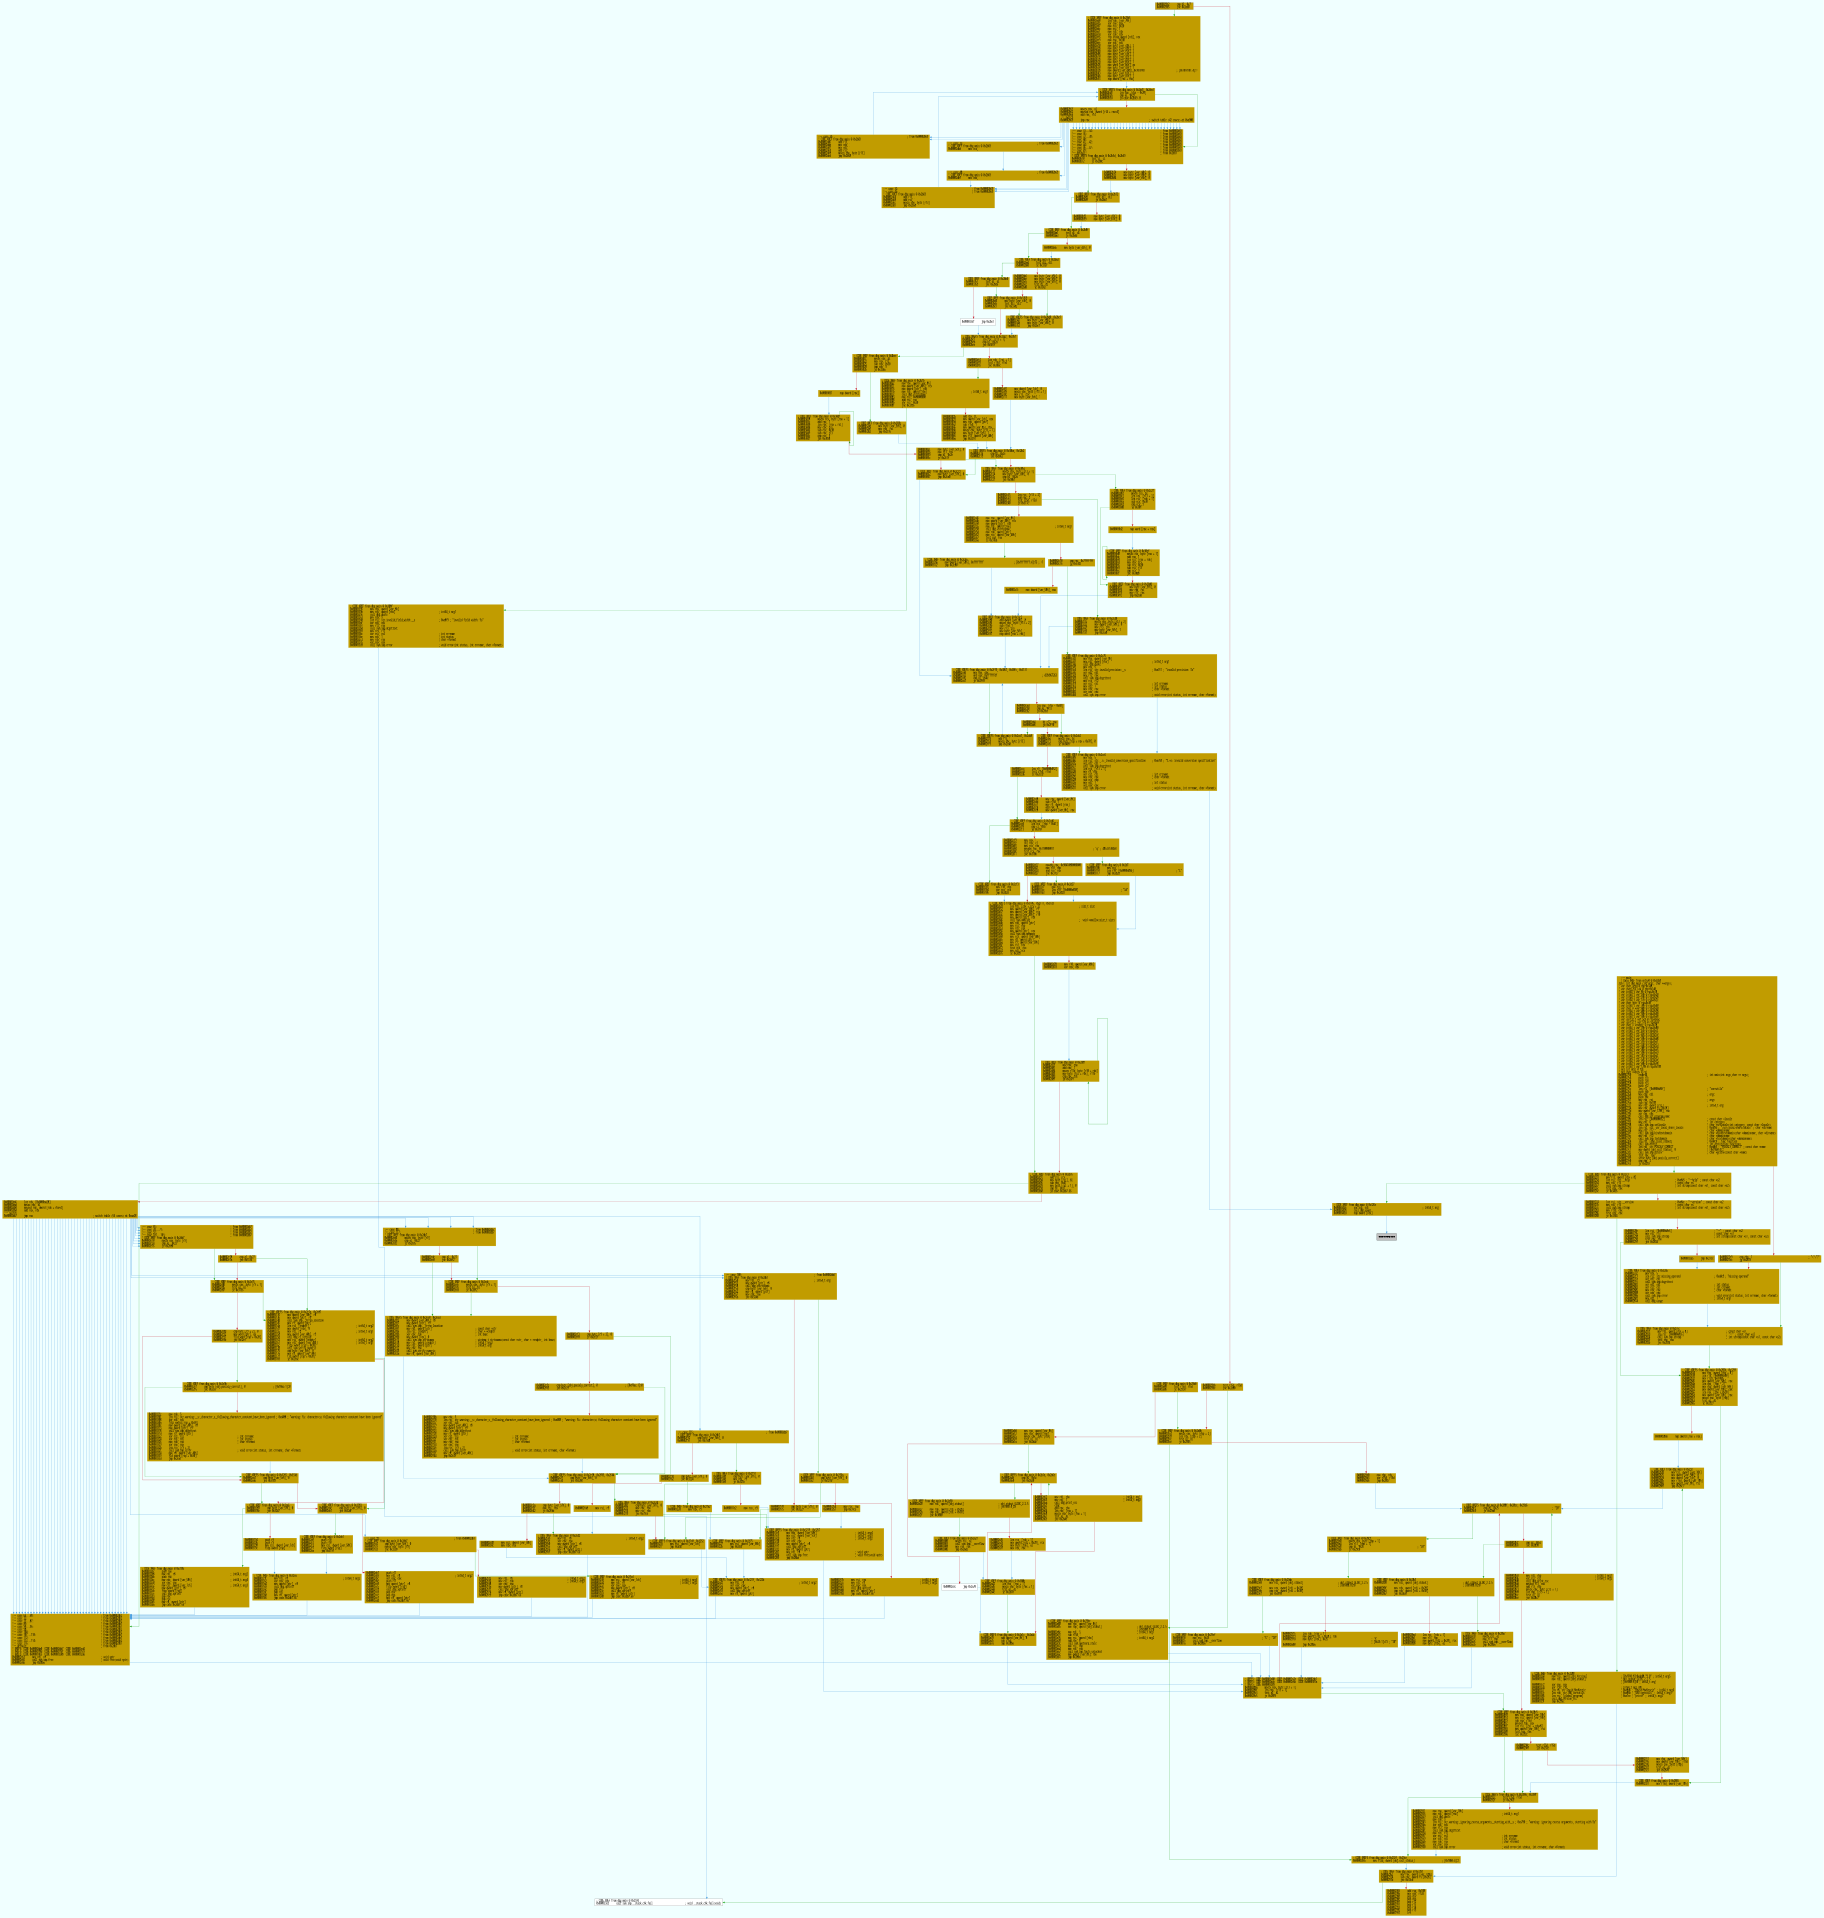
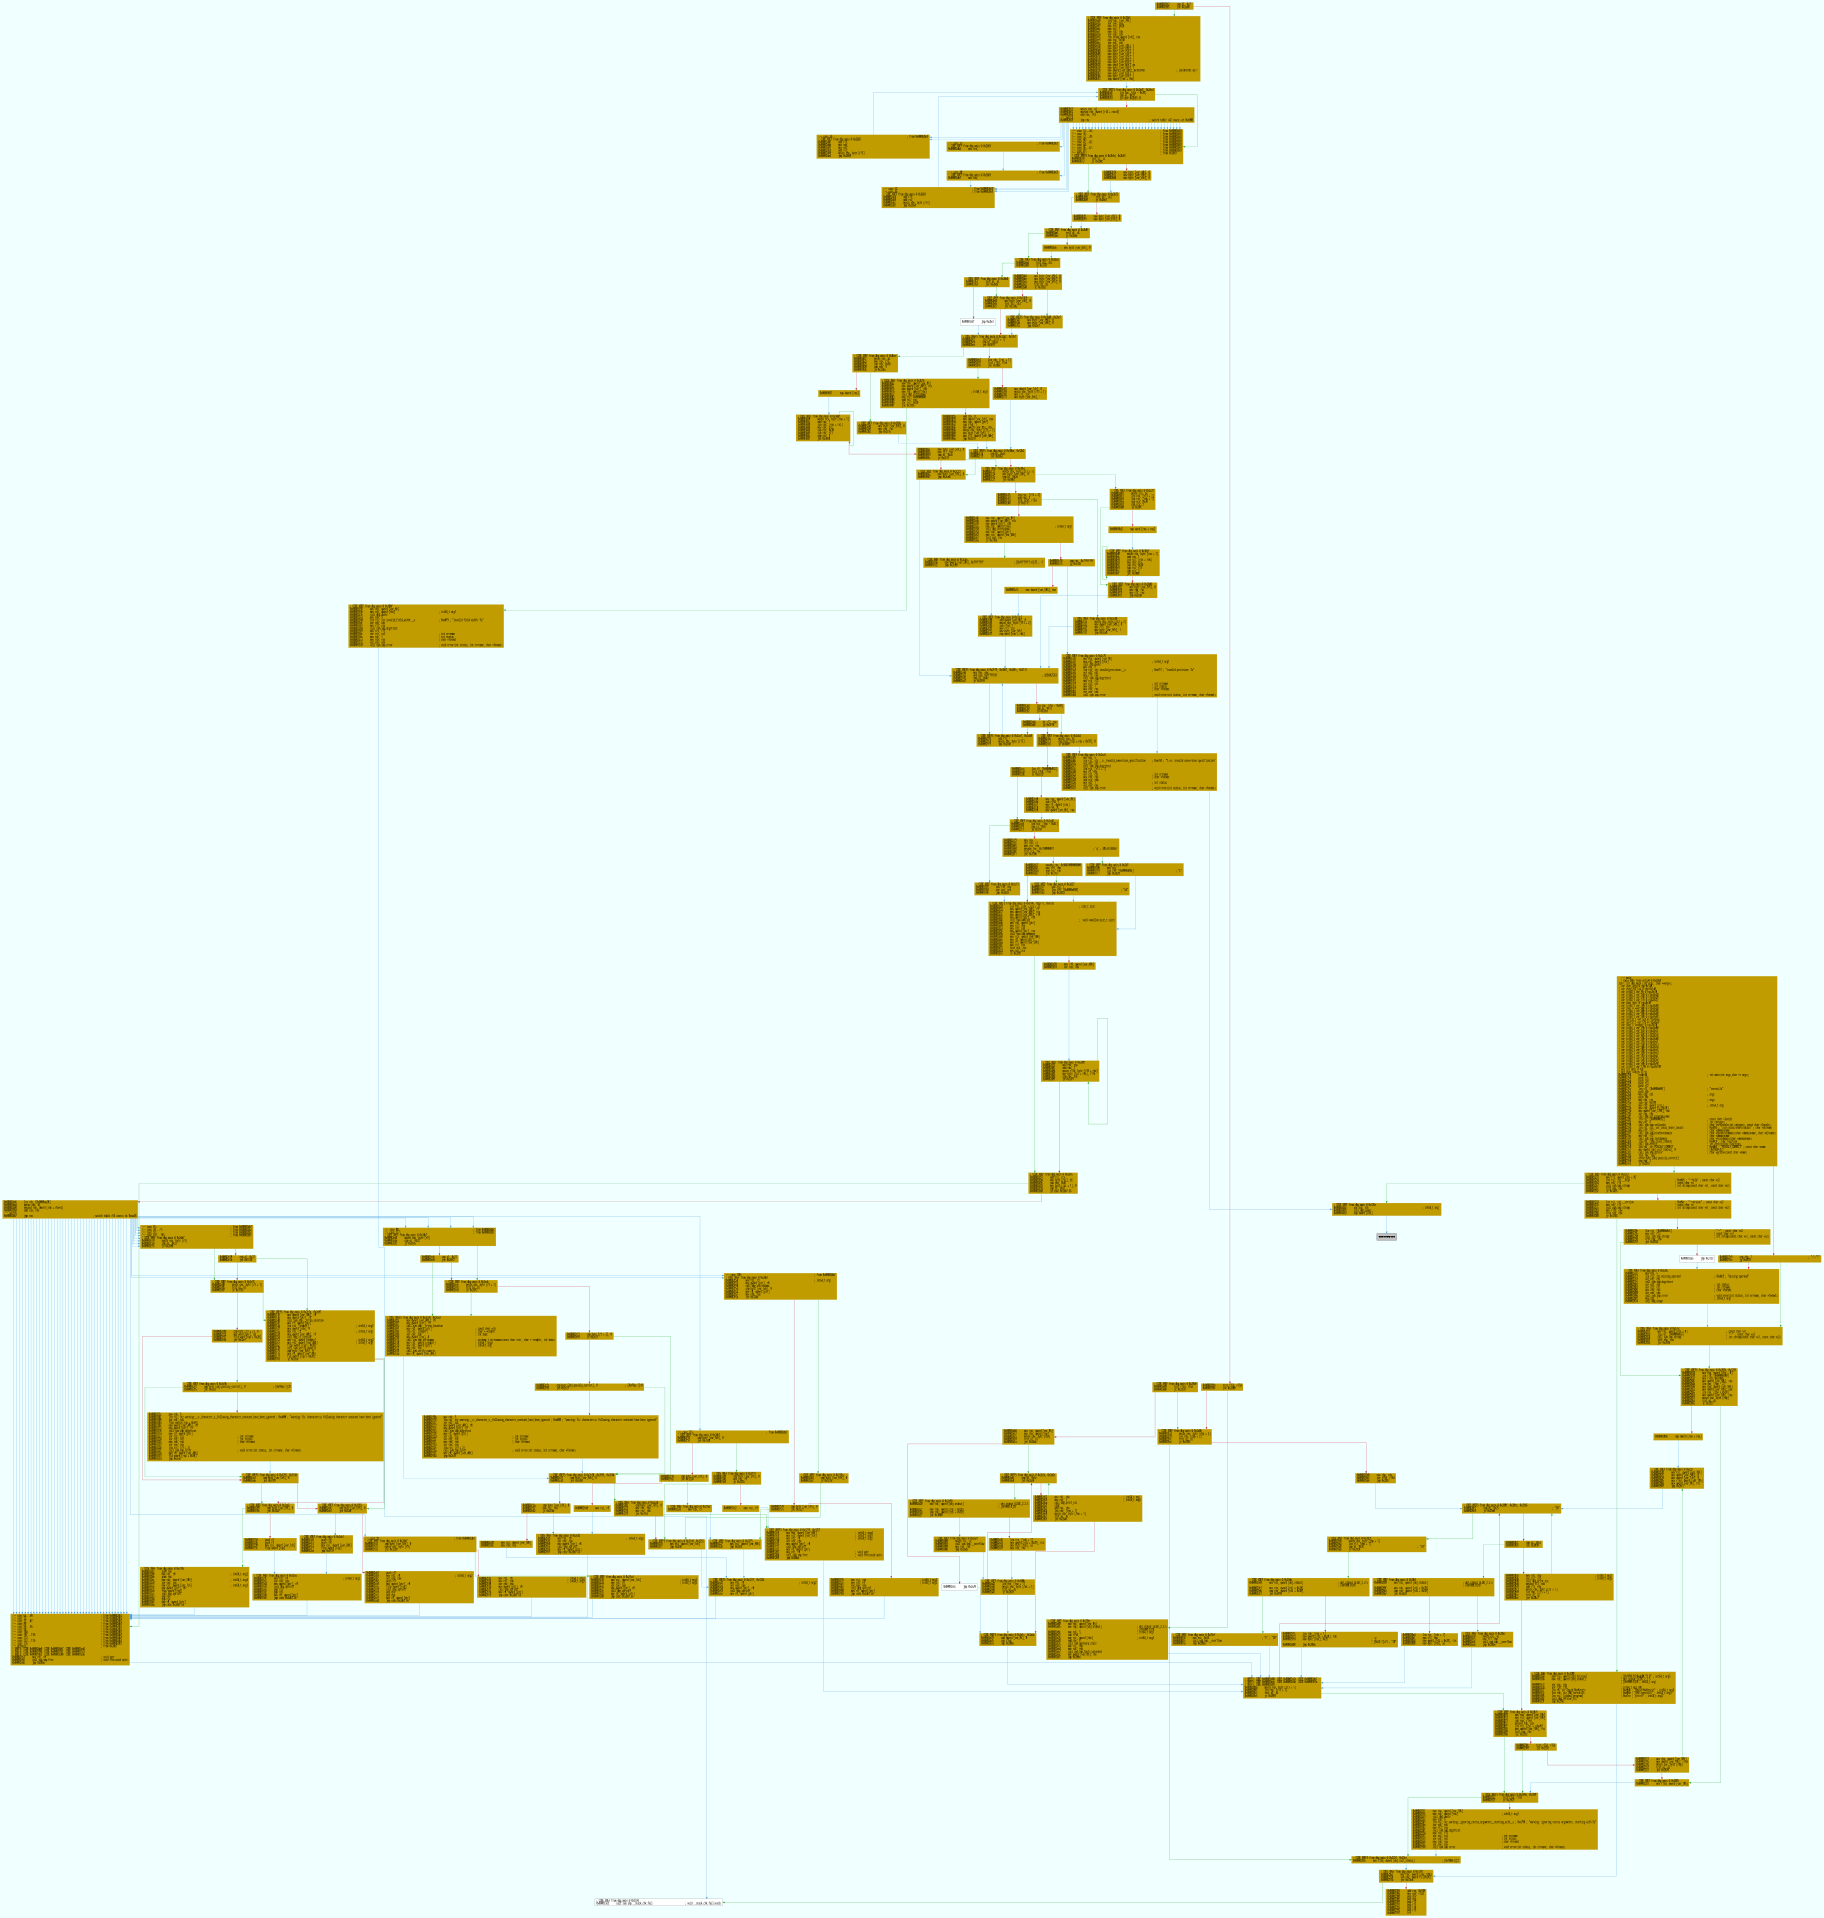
node "0x000032a5      jmp 0x27ee": fillcolor #c19c00 -> white
node "0x00003254      mov rcx, rax 0x00003257      jmp 0x31e5": removed
